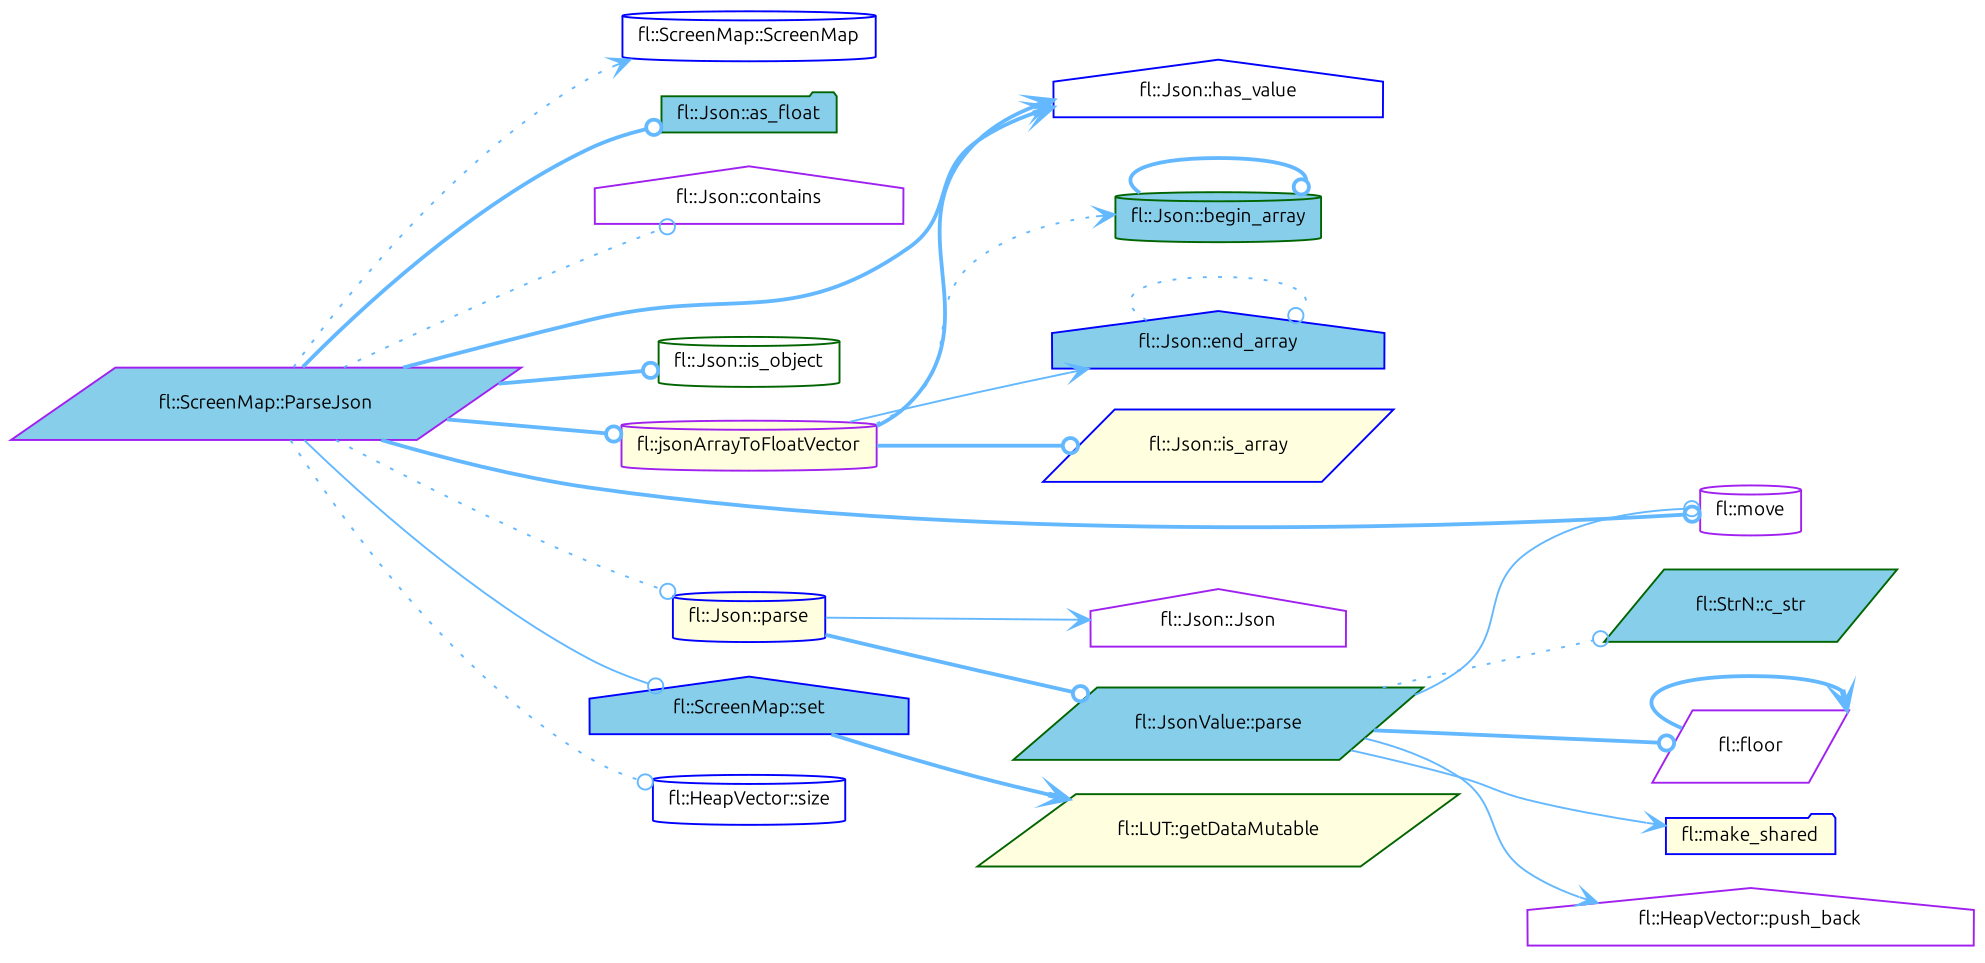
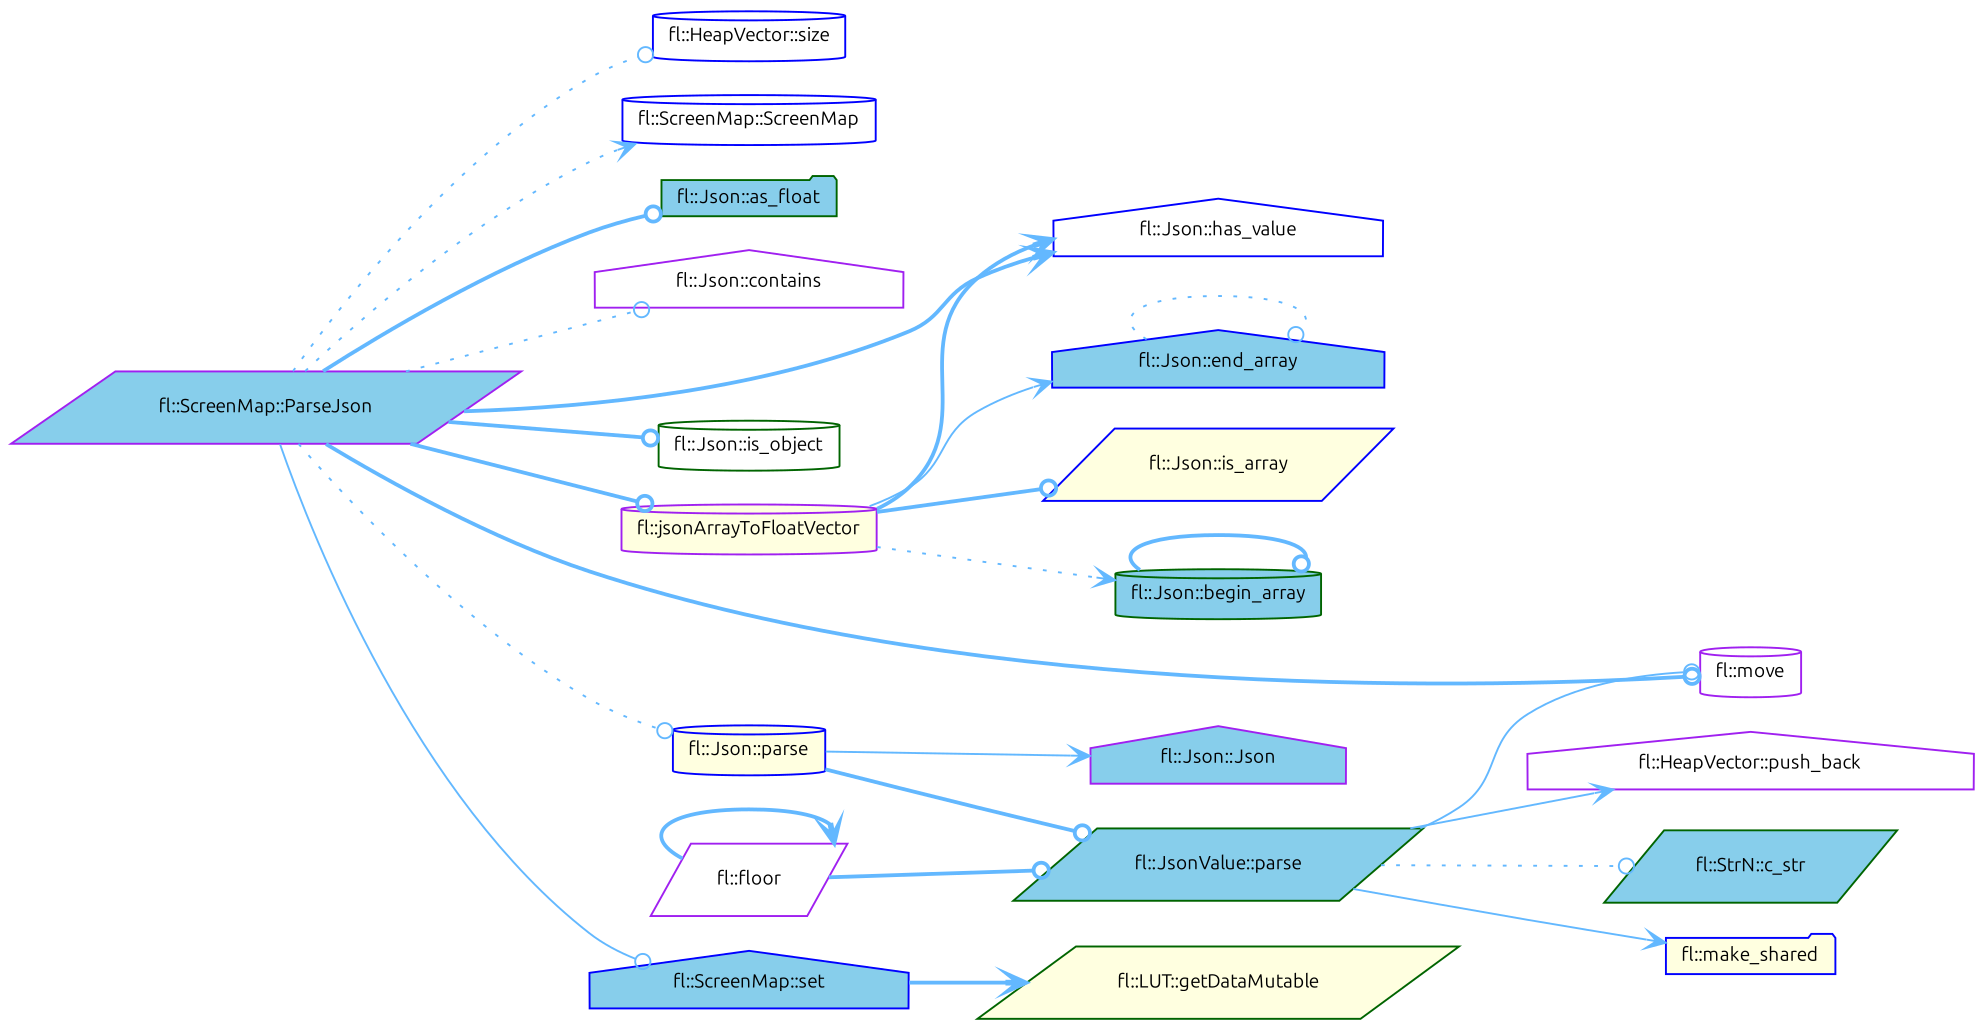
node "fl::Json::Json": fillcolor white -> skyblue
edge "fl::JsonValue::parse" -> "fl::floor": reversed
